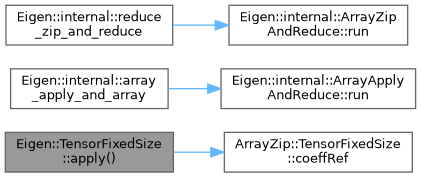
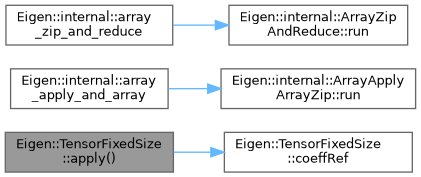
node "Eigen::internal::reduce _zip_and_reduce": label "Eigen::internal::reduce _zip_and_reduce" -> "Eigen::internal::array _zip_and_reduce"
node "Eigen::internal::ArrayApply AndReduce::run": label "Eigen::internal::ArrayApply AndReduce::run" -> "Eigen::internal::ArrayApply ArrayZip::run"
node "ArrayZip::TensorFixedSize ::coeffRef": label "ArrayZip::TensorFixedSize ::coeffRef" -> "Eigen::TensorFixedSize ::coeffRef"
